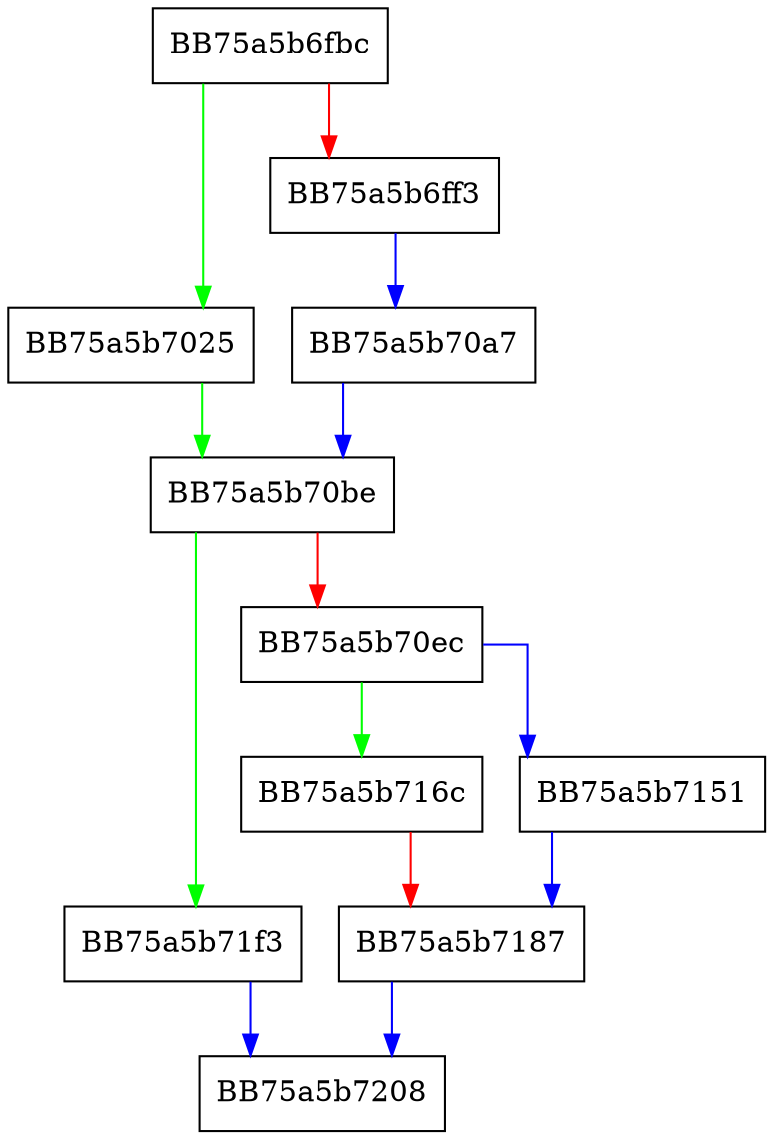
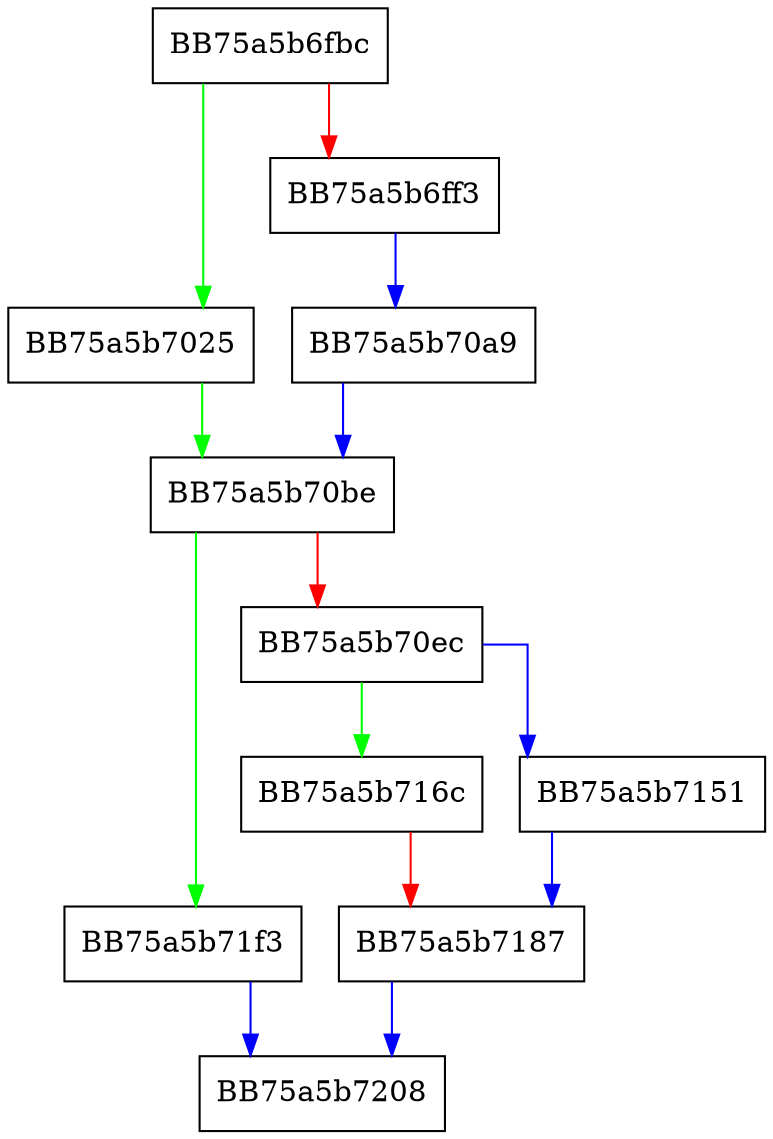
node "BB75a5b70a7": label "BB75a5b70a7" -> "BB75a5b70a9"
